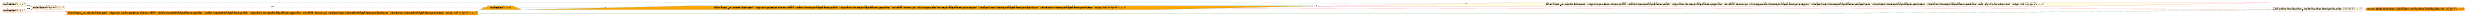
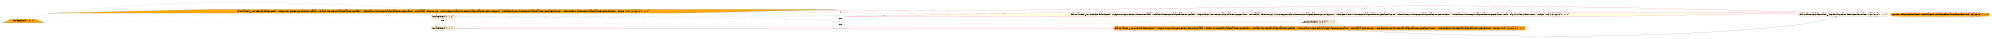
edge "FlinkPod flinkPod@@@2@@@['1', '1', '1']" -> "decorateFlinkPod['1', '0', '0']": reversed
